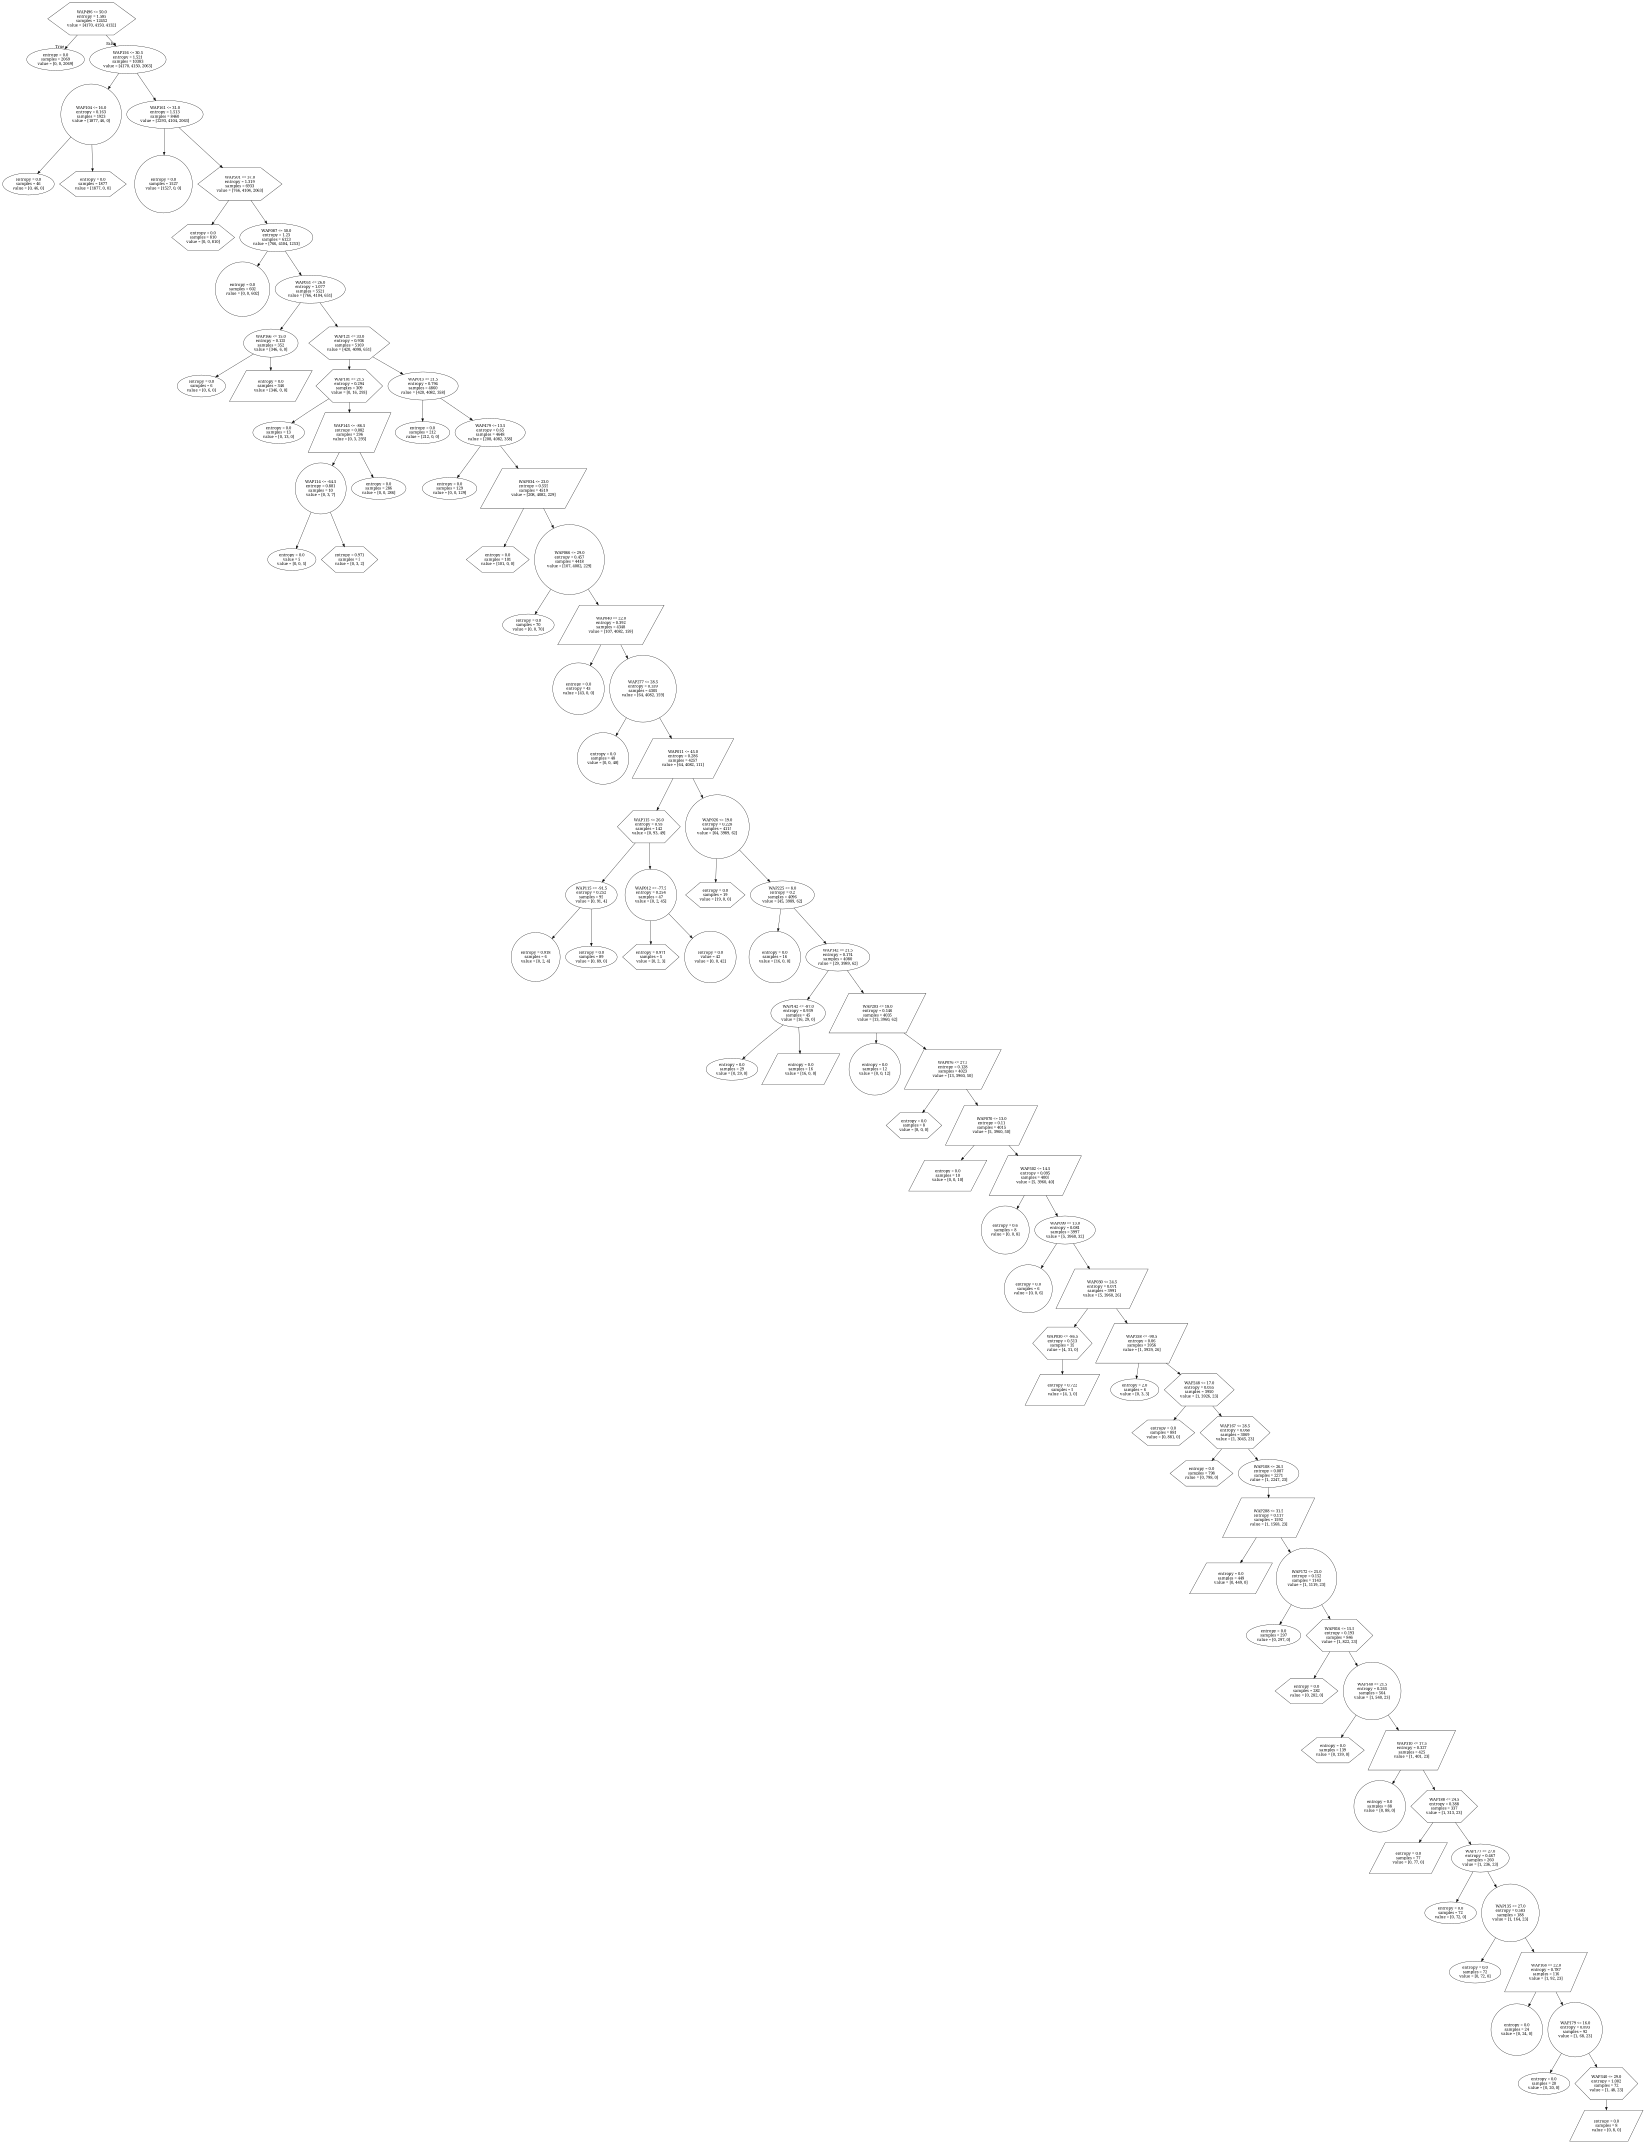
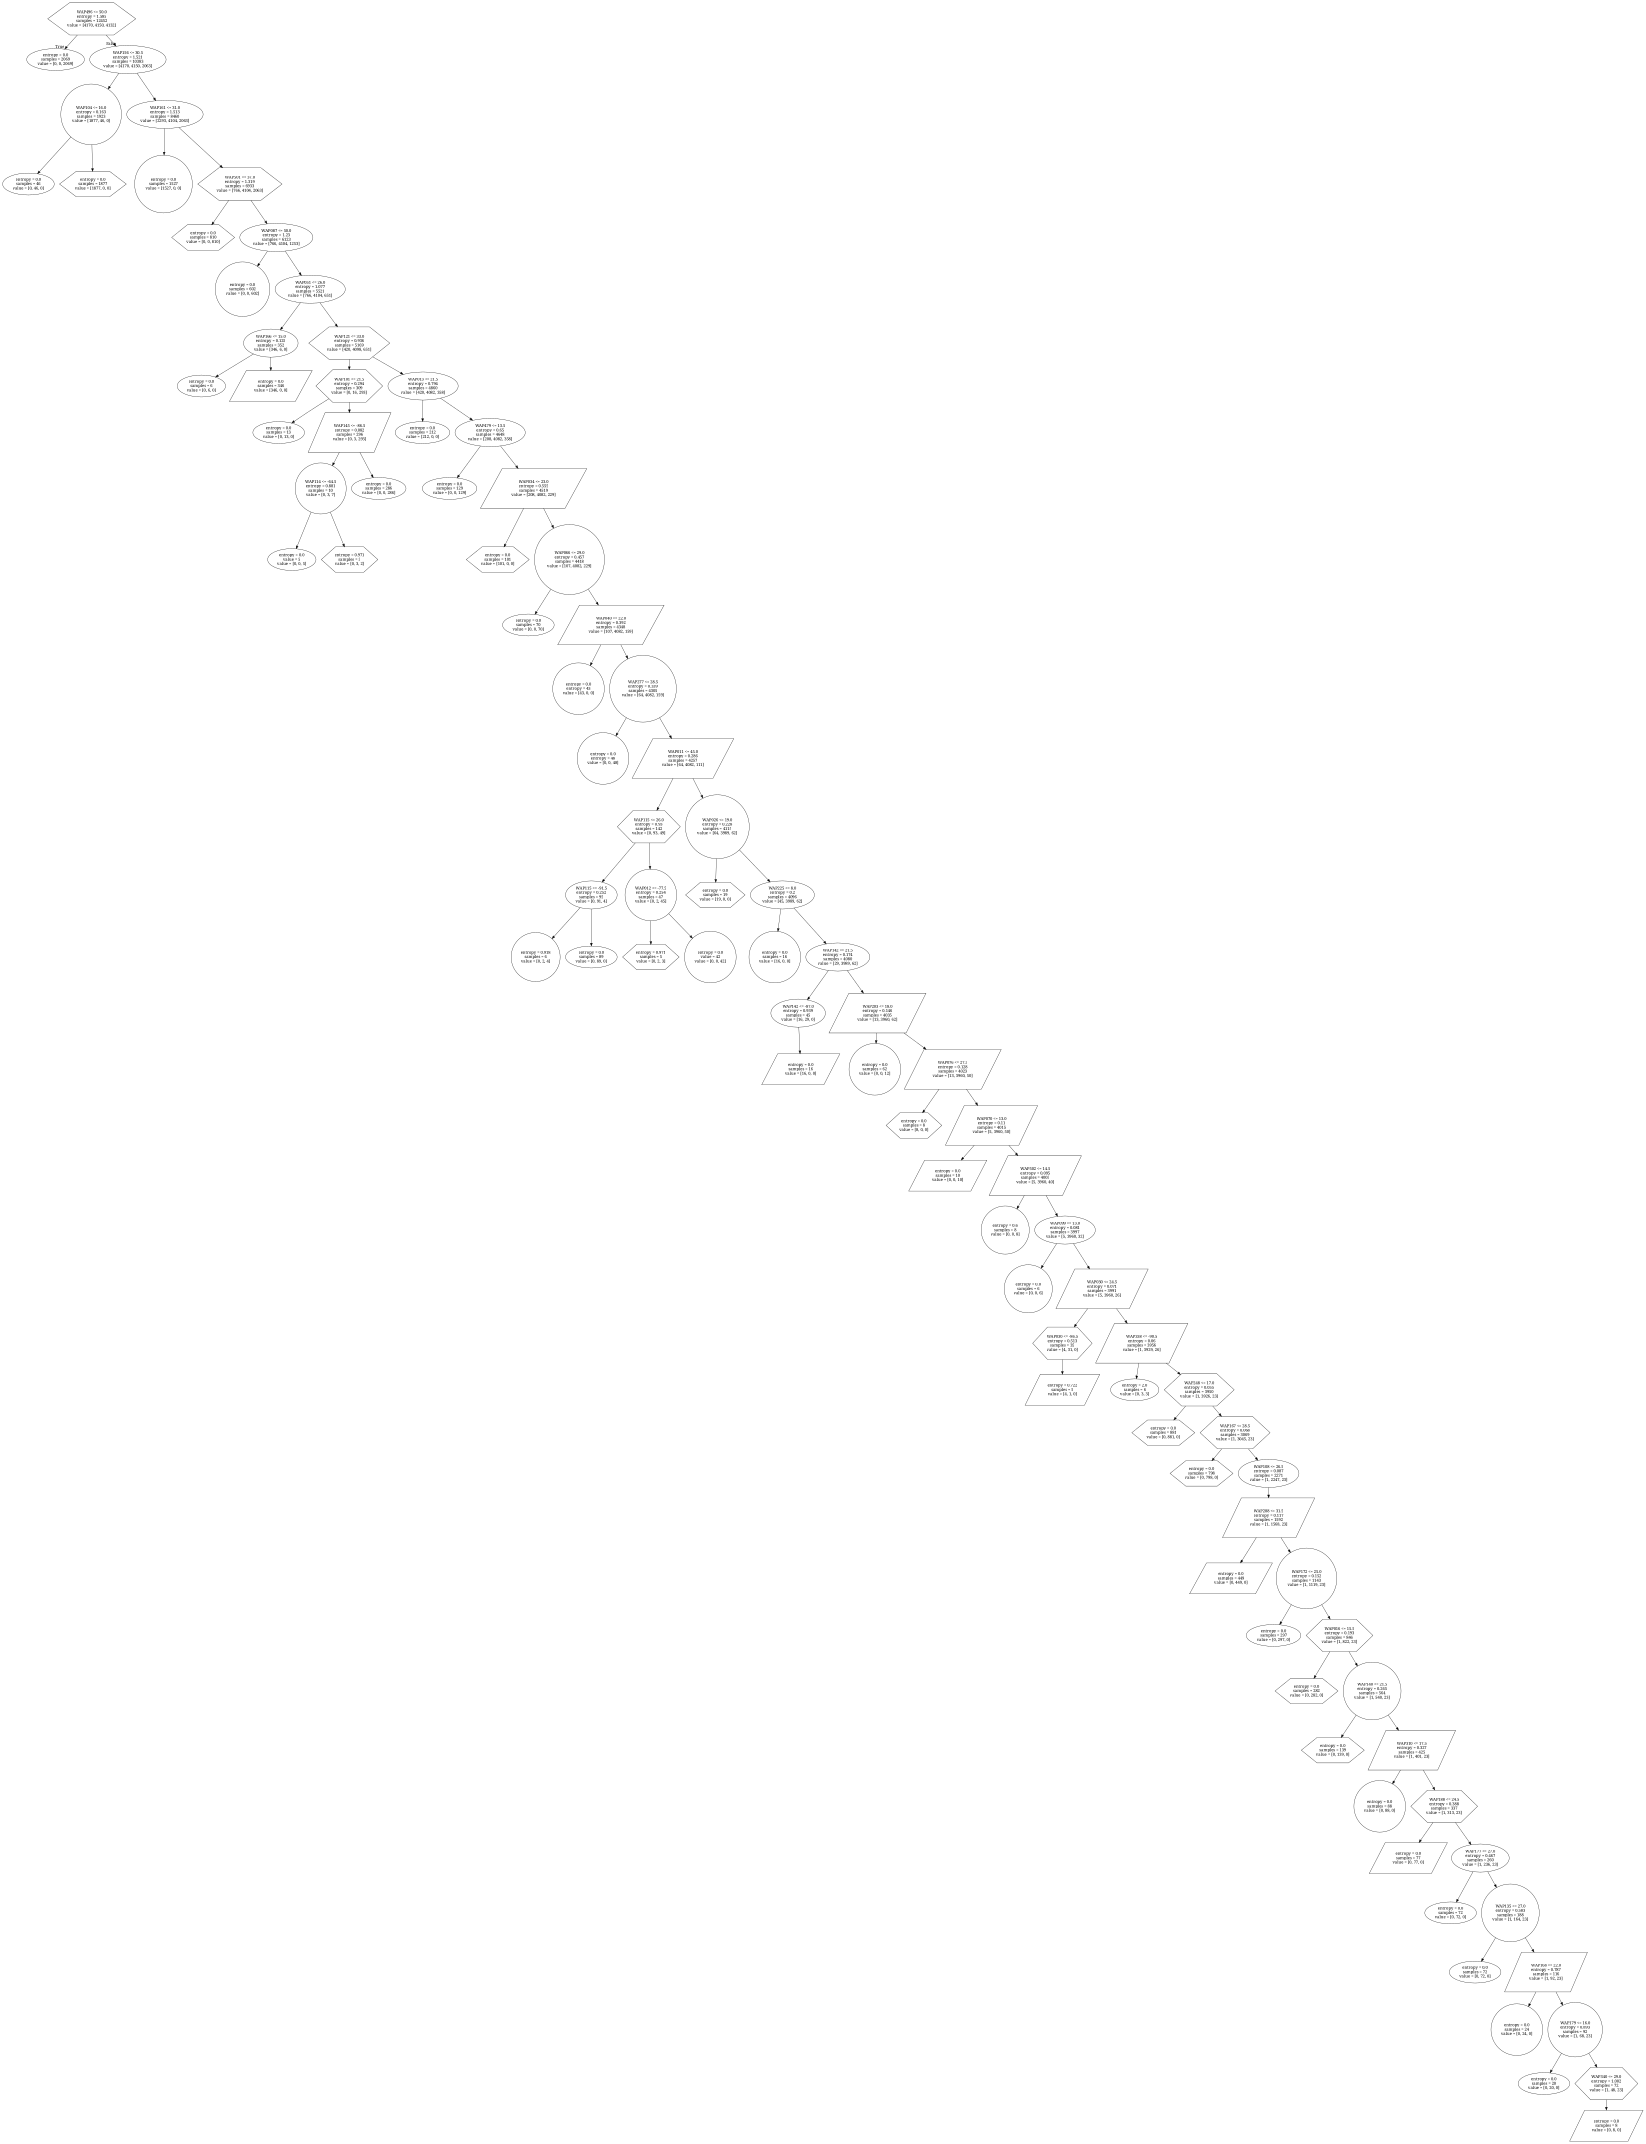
node "entropy = 0.0 samples = 48 value = [0, 0, 48]": label "entropy = 0.0 samples = 48 value = [0, 0, 48]" -> "entropy = 0.0 entropy = 48 value = [0, 0, 48]"
node "entropy = 0.0 samples = 29 value = [0, 29, 0]": removed
node "entropy = 0.0 samples = 12 value = [0, 0, 12]": label "entropy = 0.0 samples = 12 value = [0, 0, 12]" -> "entropy = 0.0 samples = 62 value = [0, 0, 12]"
